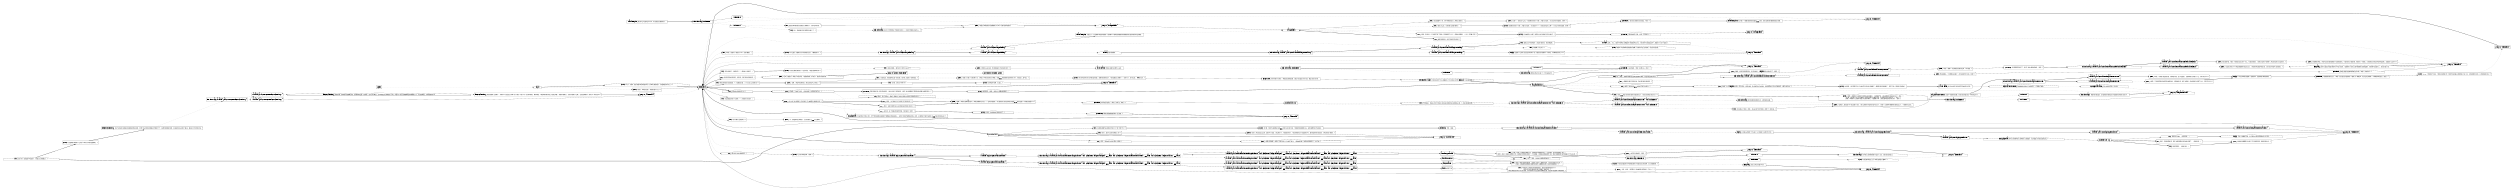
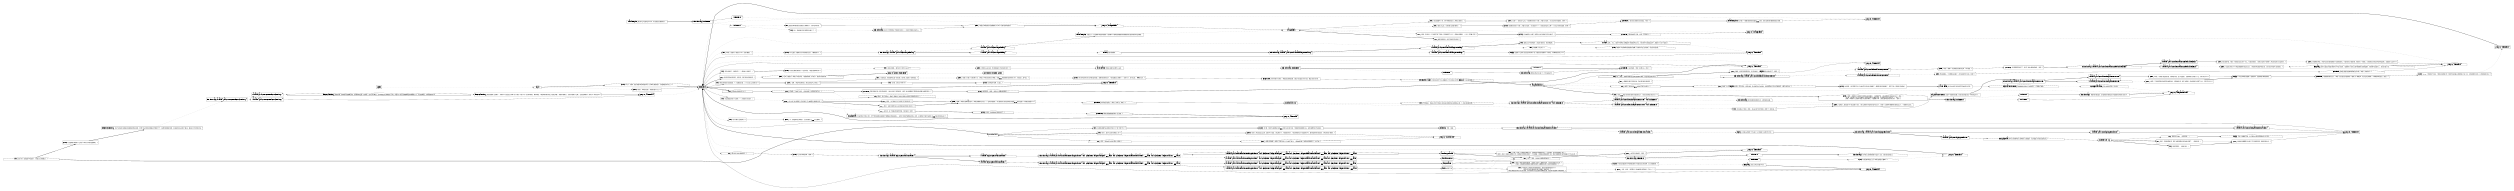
edge "Jump to: [Untitled hub]" -> "Untitled hub": style bold -> dotted
